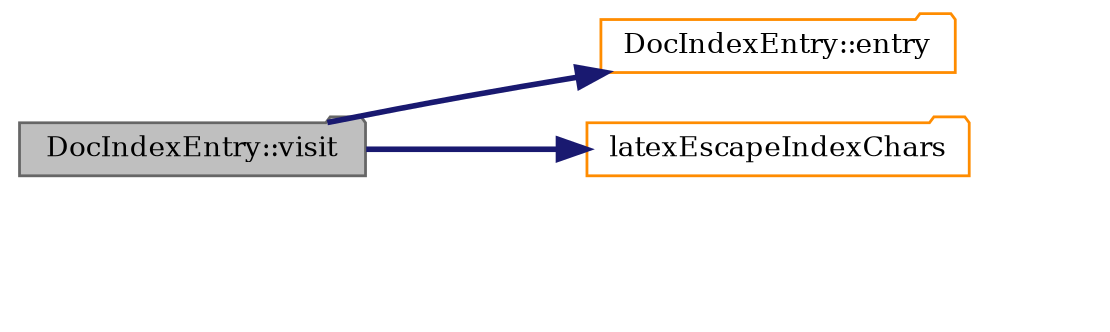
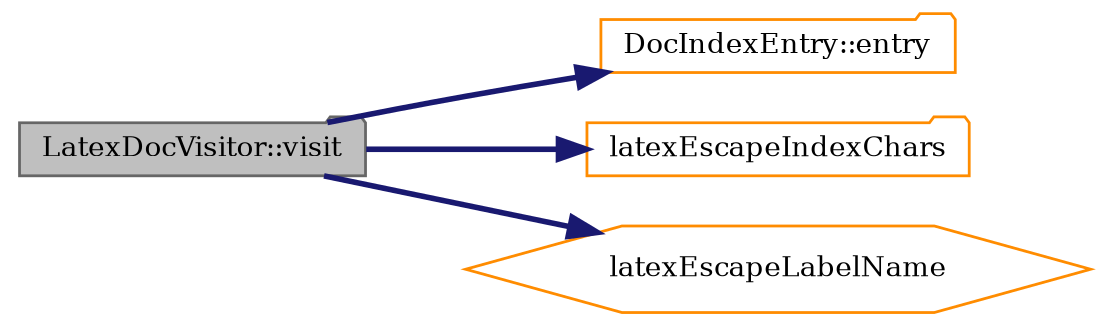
node "DocIndexEntry::visit": label "DocIndexEntry::visit" -> "LatexDocVisitor::visit"
node "latexEscapeLabelName": added
